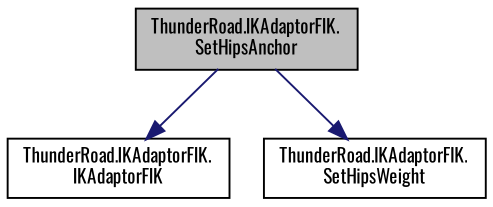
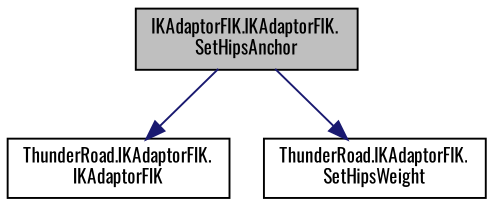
node "ThunderRoad.IKAdaptorFIK. SetHipsAnchor": label "ThunderRoad.IKAdaptorFIK. SetHipsAnchor" -> "IKAdaptorFIK.IKAdaptorFIK. SetHipsAnchor"
